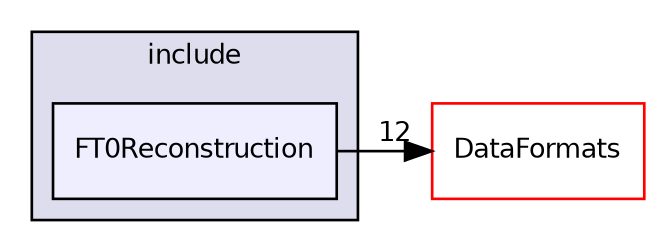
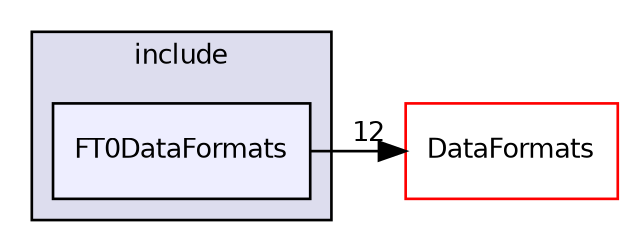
node "FT0Reconstruction": label "FT0Reconstruction" -> "FT0DataFormats"
